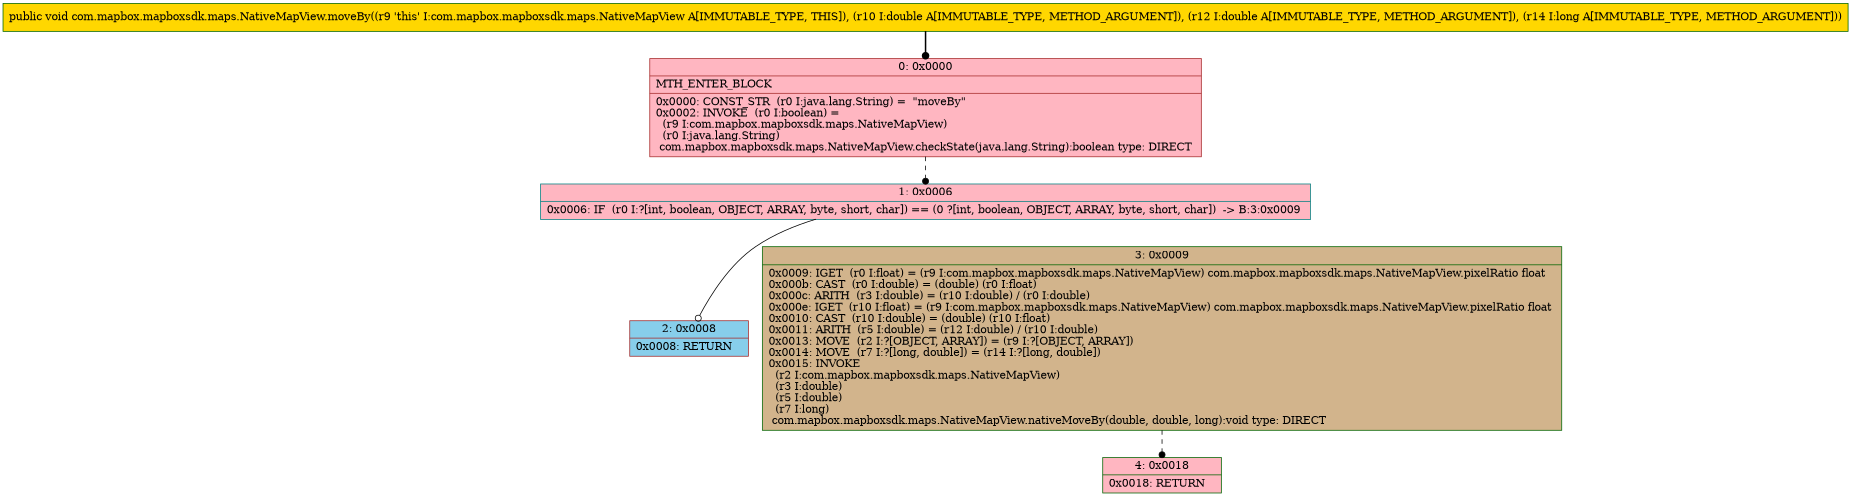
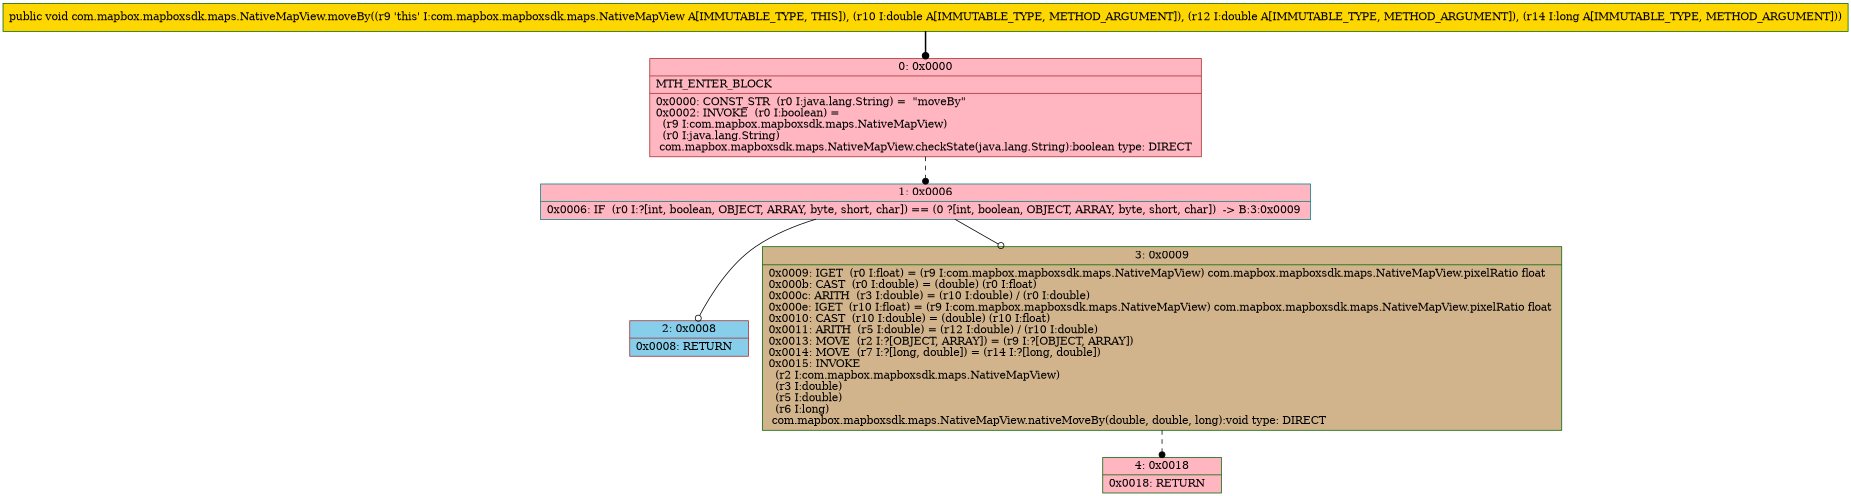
edge "1: 0x0006" -> "3: 0x0009": added
node "3: 0x0009": text "(r7 I:long)" -> "(r6 I:long)"
